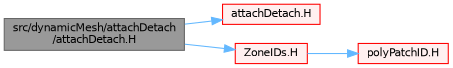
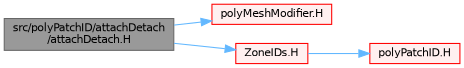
node "attachDetach.H": label "attachDetach.H" -> "polyMeshModifier.H"
node "src/dynamicMesh/attachDetach /attachDetach.H": label "src/dynamicMesh/attachDetach /attachDetach.H" -> "src/polyPatchID/attachDetach /attachDetach.H"
